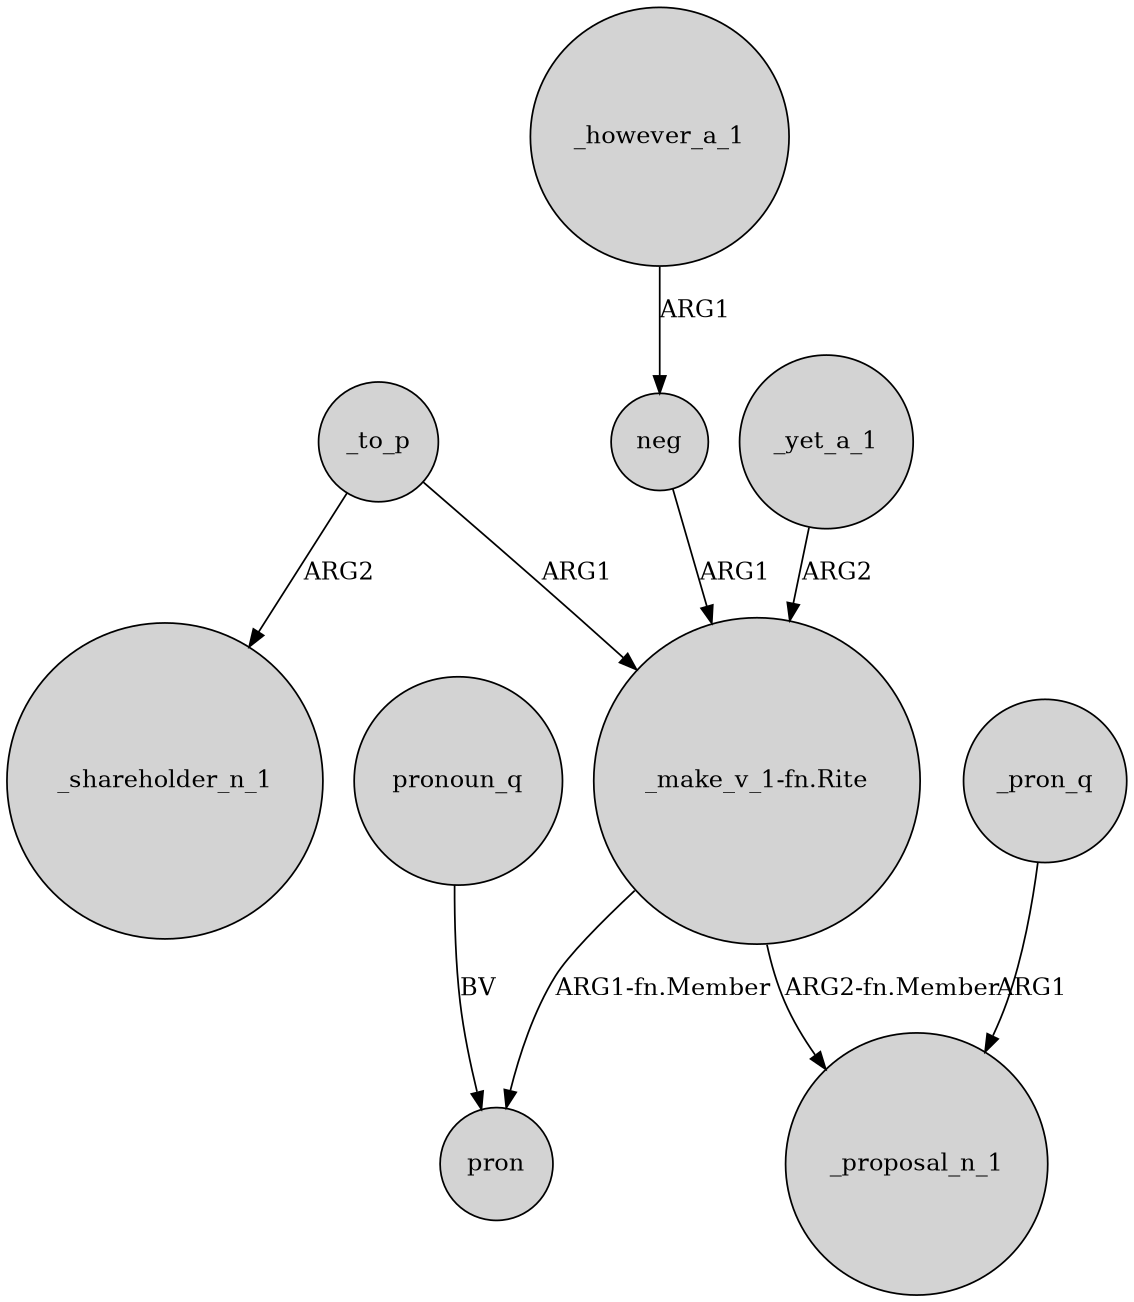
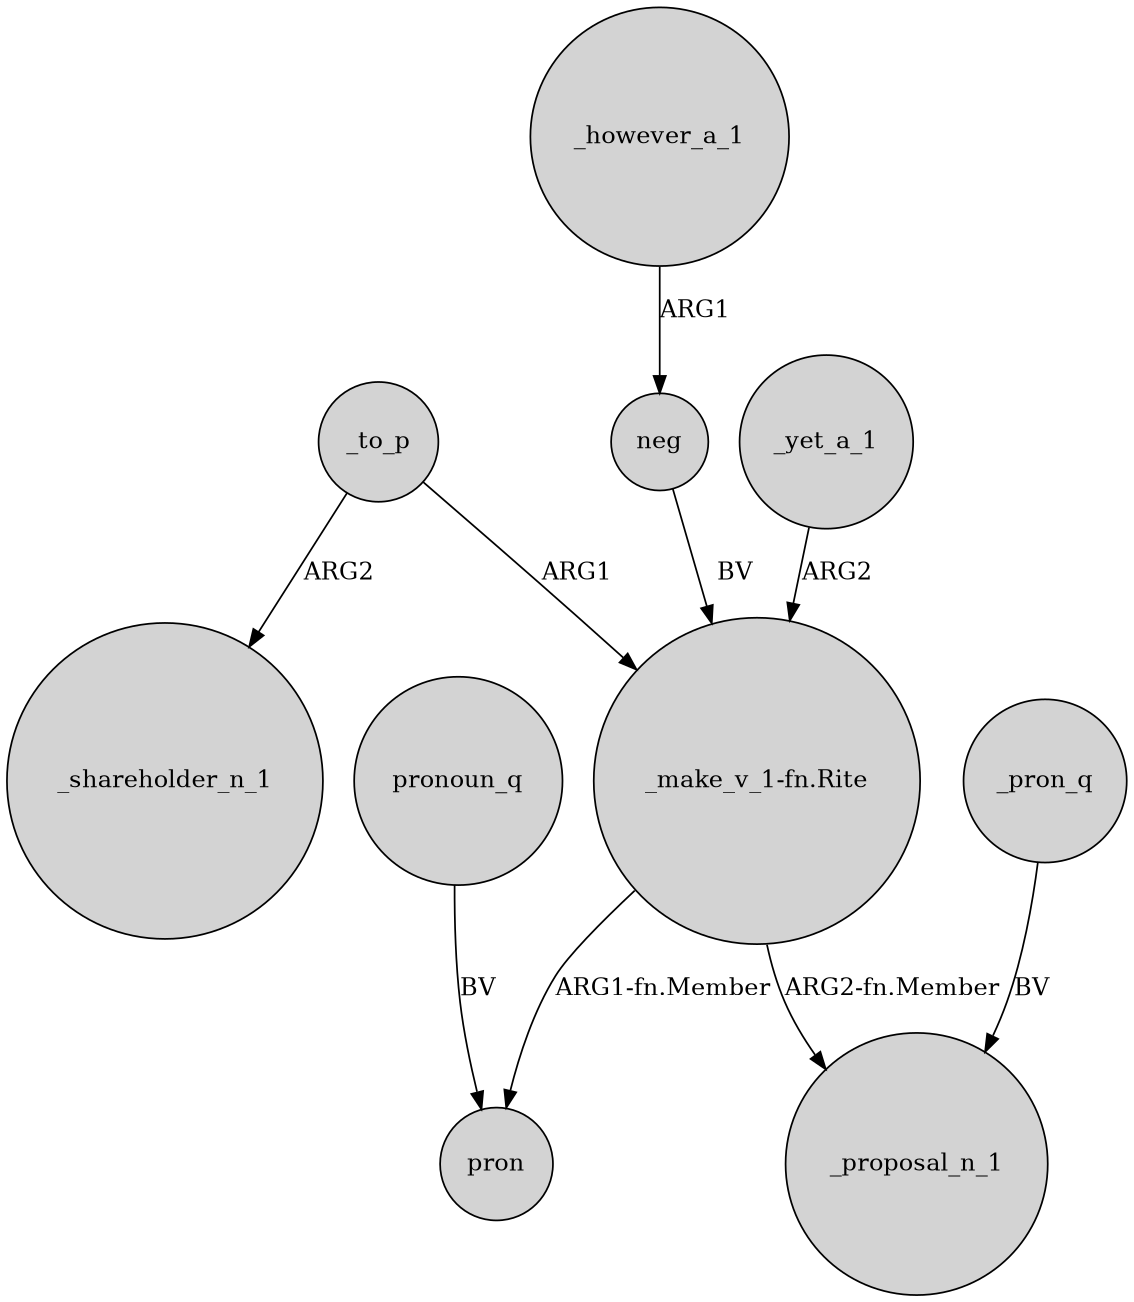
edge "neg" -> "_make_v_1-fn.Rite": label "ARG1" -> "BV"
edge "_pron_q" -> "_proposal_n_1": label "ARG1" -> "BV"
